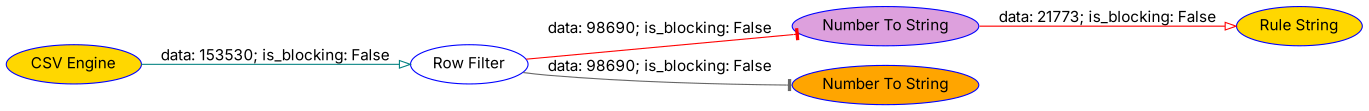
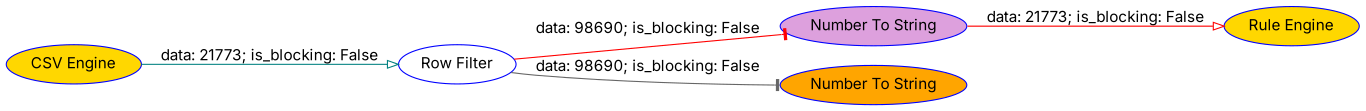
node "Rule String": label "Rule String" -> "Rule Engine"
edge "CSV Engine" -> "Row Filter": label "data: 153530; is_blocking: False" -> "data: 21773; is_blocking: False"
